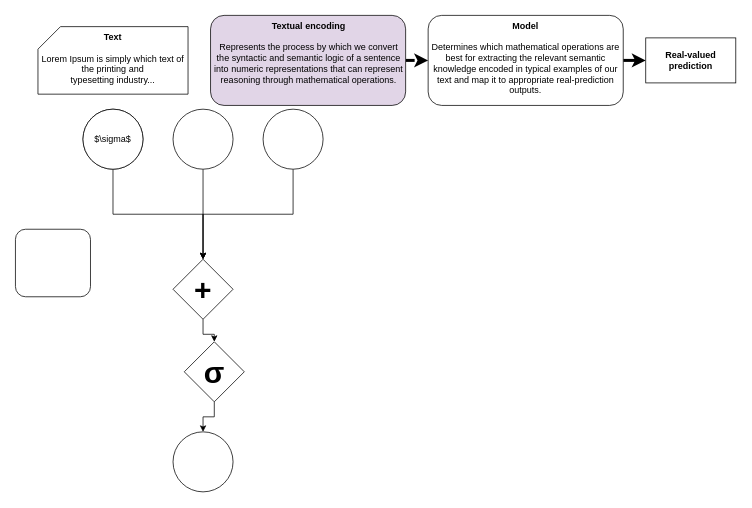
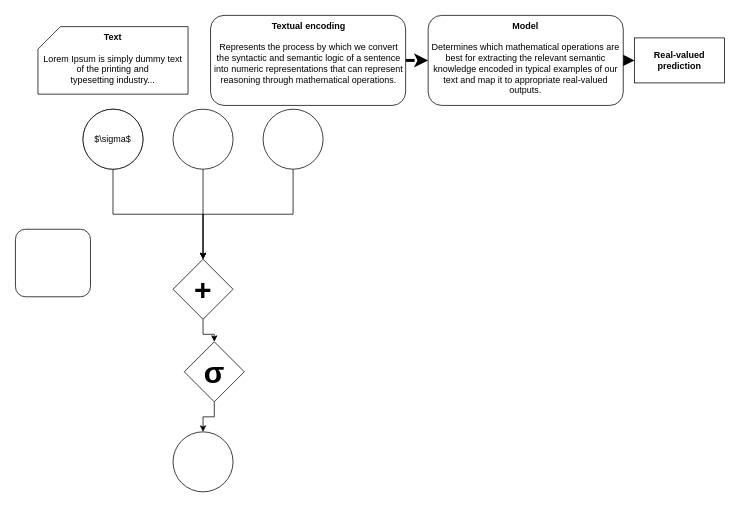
node "Text Lorem Ipsum is simply which text of the printing and typesetting industry...": label "Text Lorem Ipsum is simply which text of the printing and typesetting industry..." -> "Text Lorem Ipsum is simply dummy text of the printing and typesetting industry..."
node "Model Determines which mathematical operations are best for extracting the relevant semantic knowledge encoded in typical examples of our text and map it to appropriate real-prediction outputs.": label "Model Determines which mathematical operations are best for extracting the relevant semantic knowledge encoded in typical examples of our text and map it to appropriate real-prediction outputs." -> "Model Determines which mathematical operations are best for extracting the relevant semantic knowledge encoded in typical examples of our text and map it to appropriate real-valued outputs."
node "Textual encoding Represents the process by which we convert the syntactic and semantic logic of a sentence into numeric representations that can represent reasoning through mathematical operations.": fillcolor #e1d5e7 -> #ffffff
node "Real-valued prediction": moved (690, 60) -> (679, 60)
